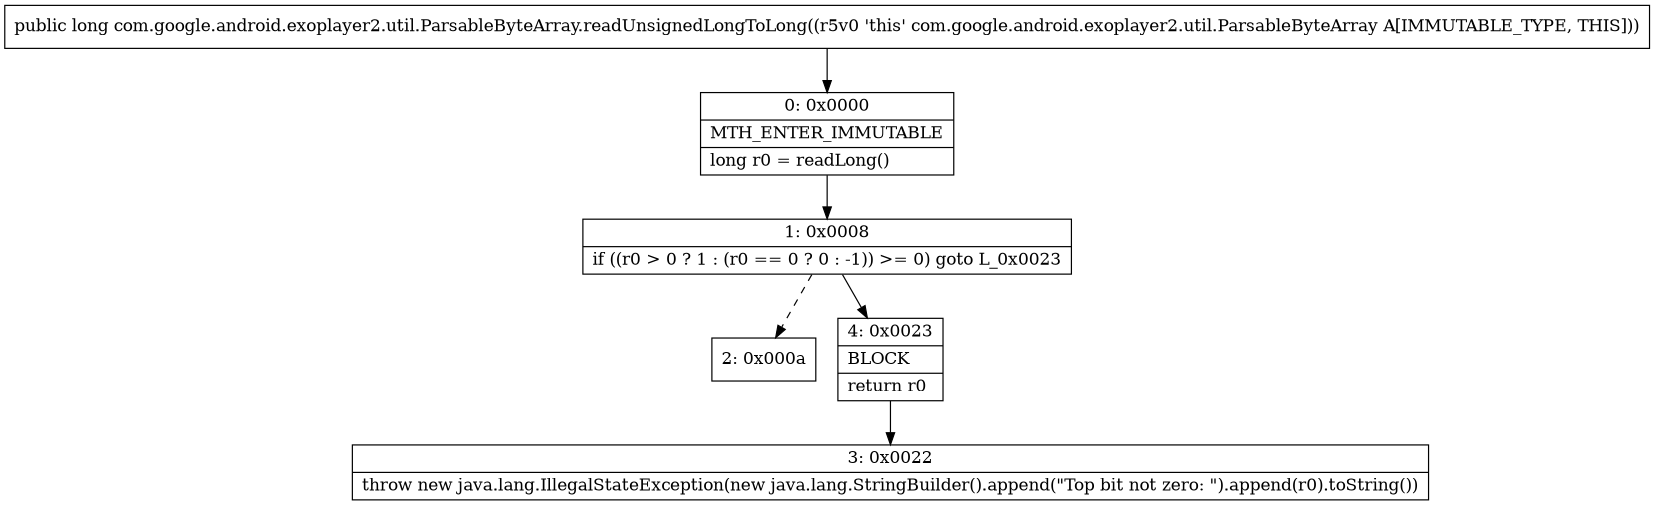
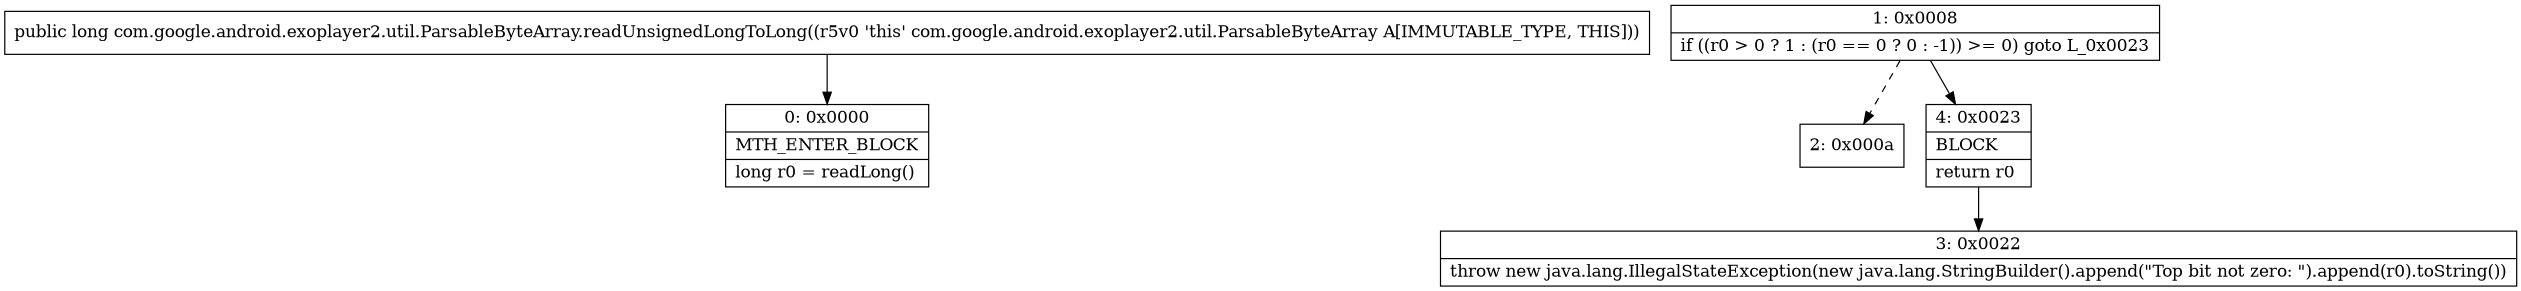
node "0: 0x0000": text "MTH_ENTER_IMMUTABLE" -> "MTH_ENTER_BLOCK"
edge "0: 0x0000" -> "1: 0x0008": removed
